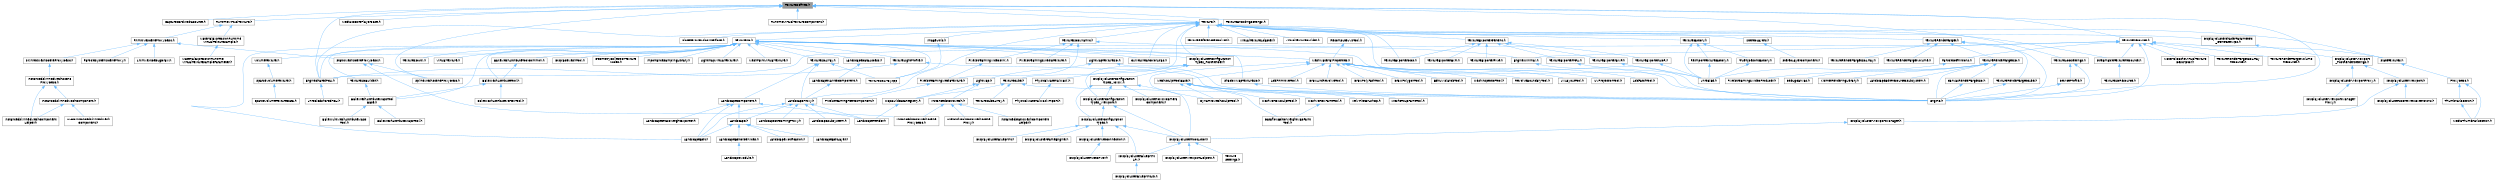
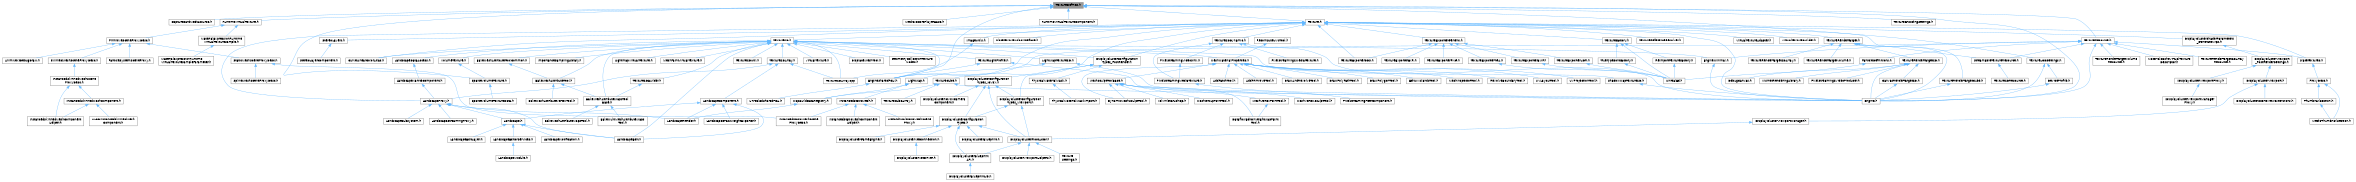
edge "SplineMeshSceneProxyDesc.h" -> "TextureDefines.h": now "SparseVolumeTexture.h" -> "TextureDefines.h"
node "LandscapeEditResourcesSubsystem.h": removed
